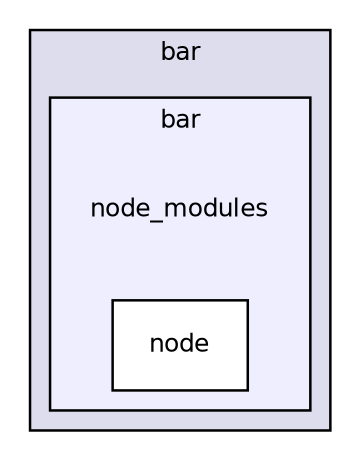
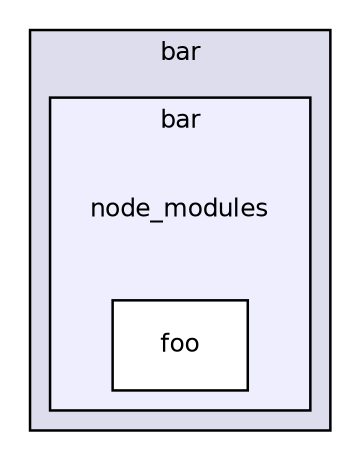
node "node": label "node" -> "foo"
